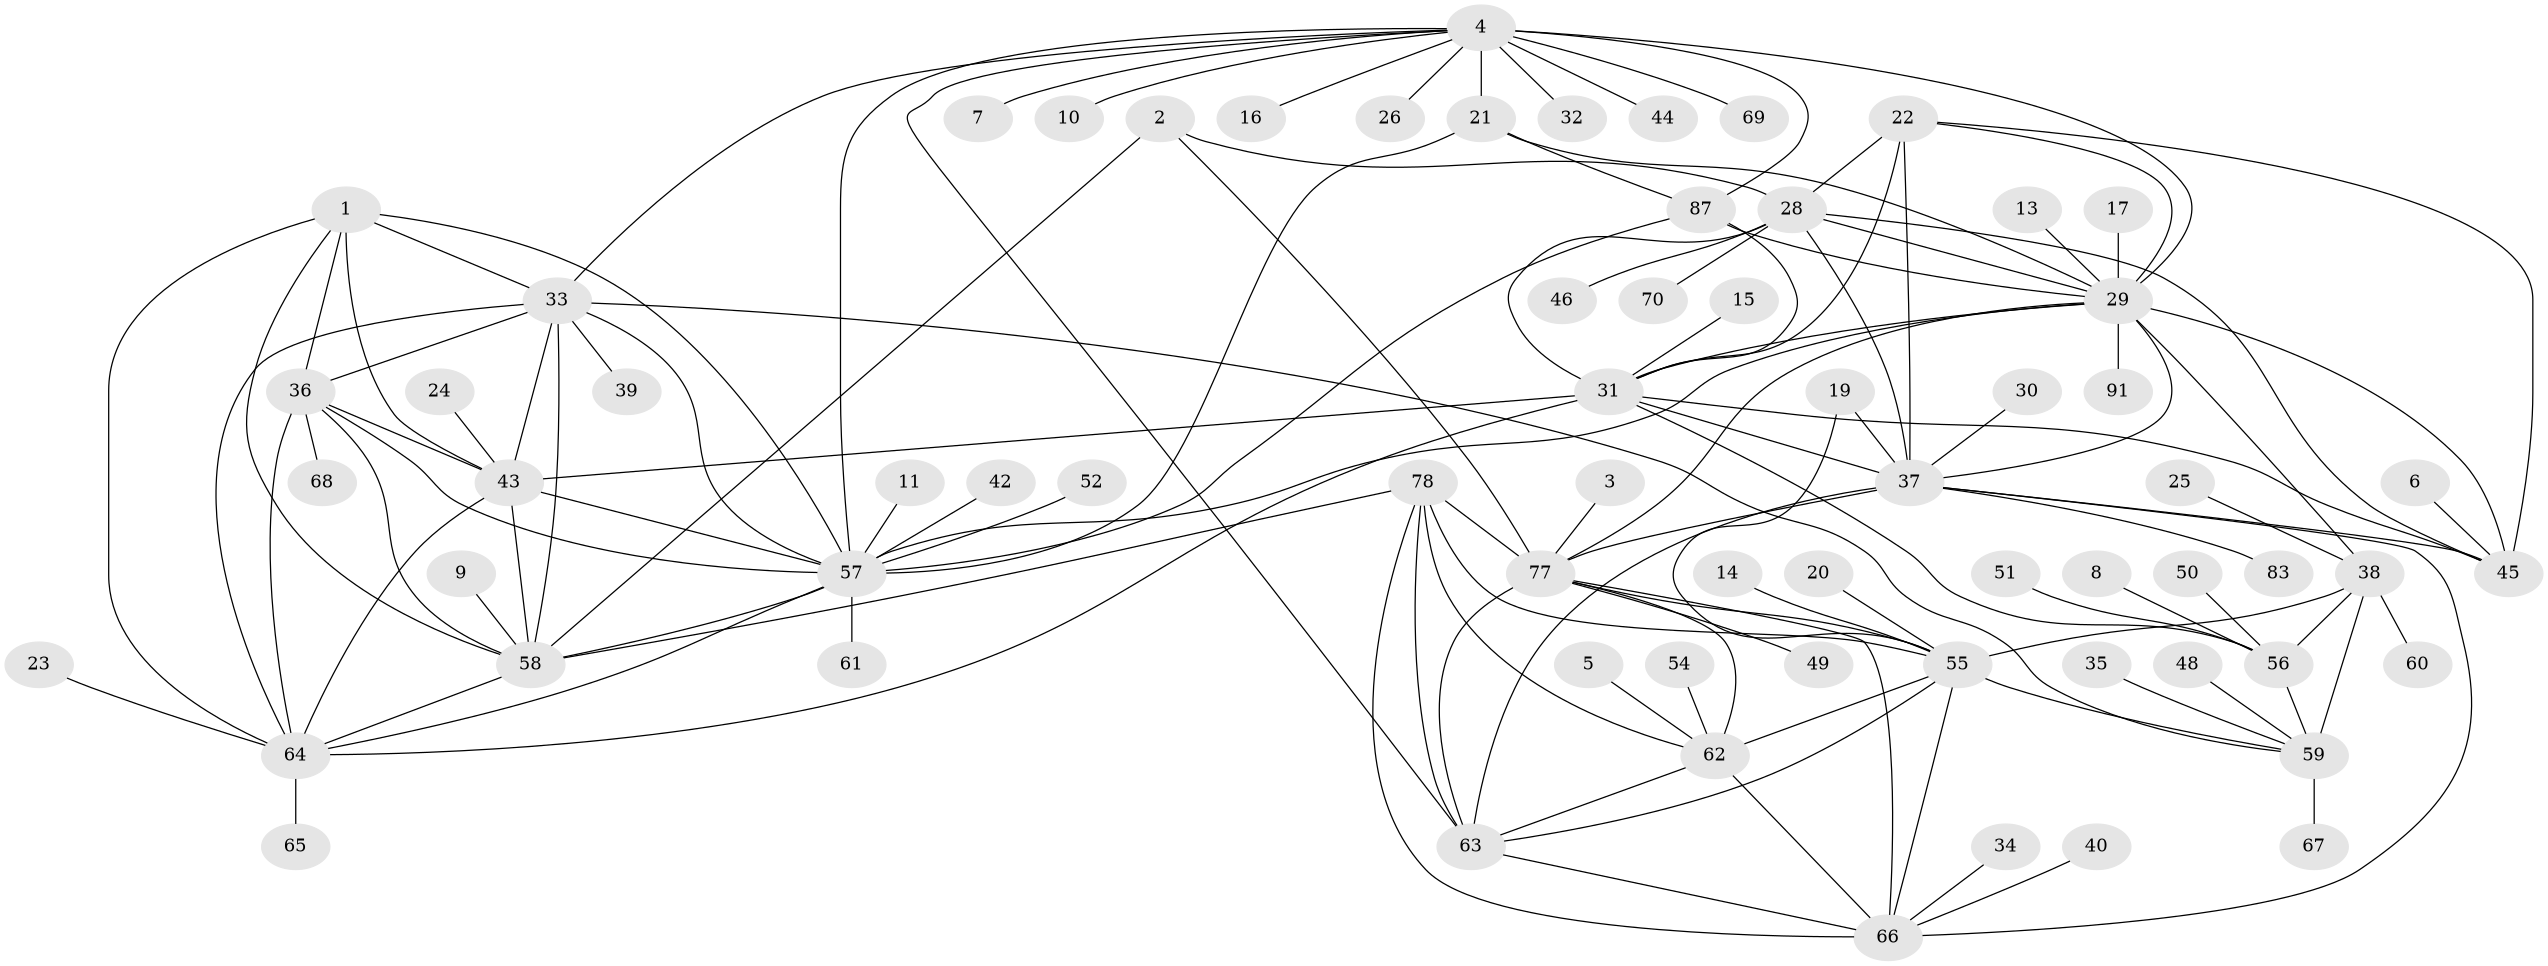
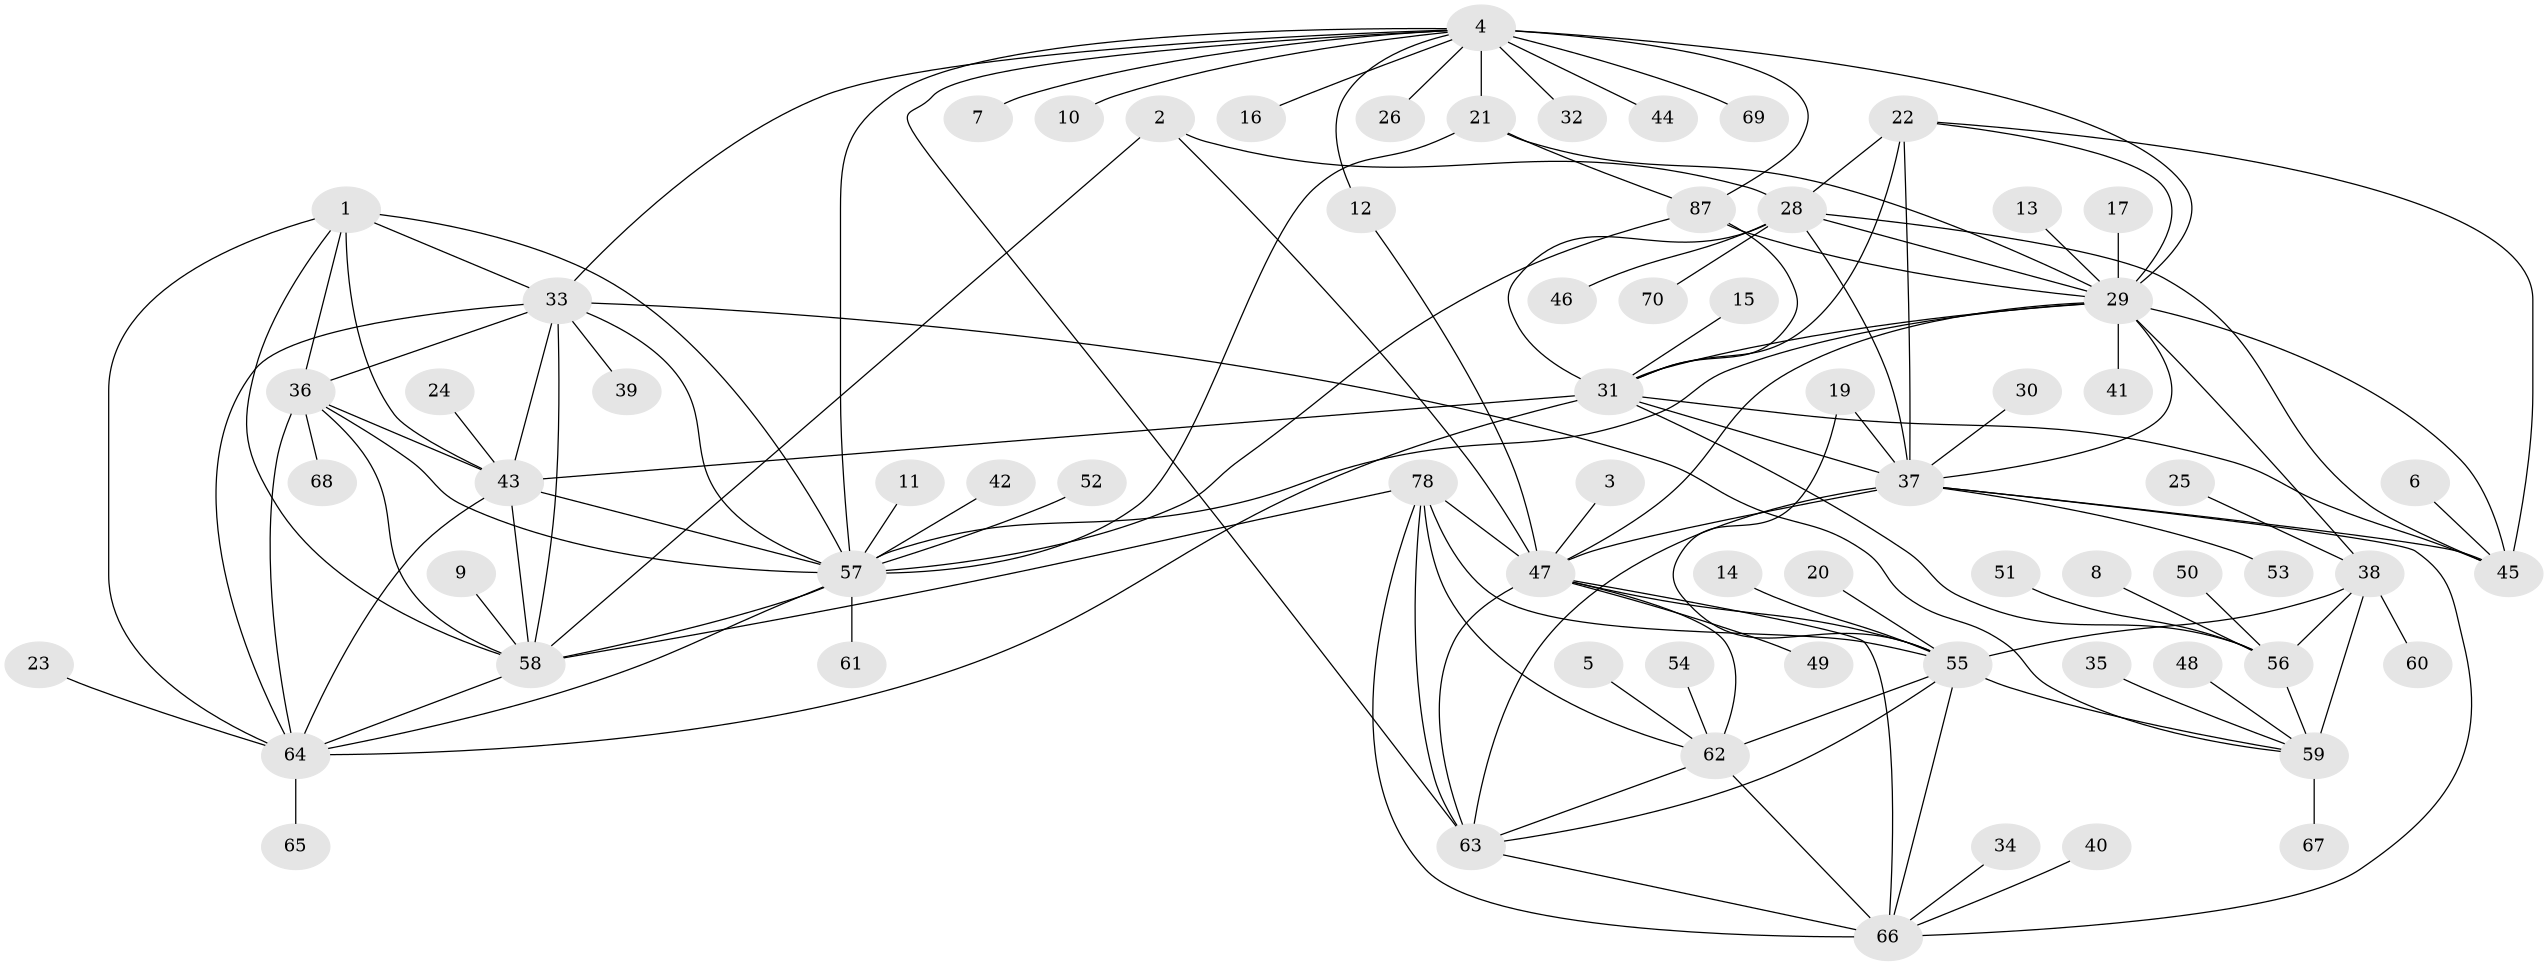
node "12": added
node "91": label "91" -> "41"
node "77": label "77" -> "47"
node "83": label "83" -> "53"
